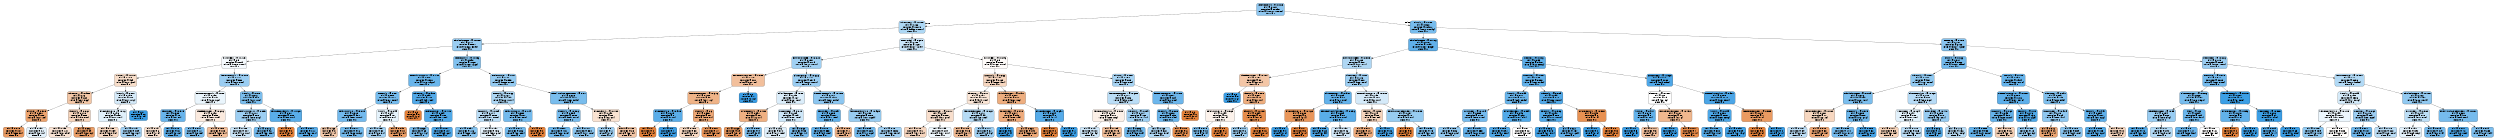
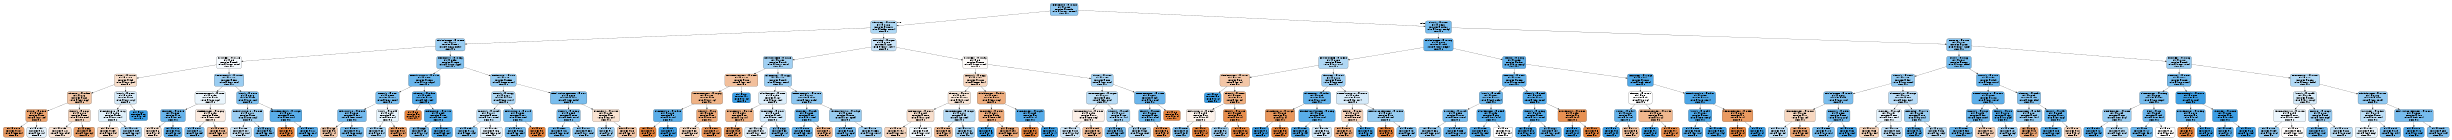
node "gini = 0.375 samples = 9 value = [3, 9] class = 1": removed
node "gini = 0.408 samples = 359 value = [169, 423] class = 1": removed
